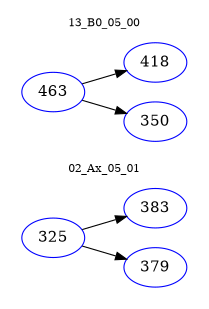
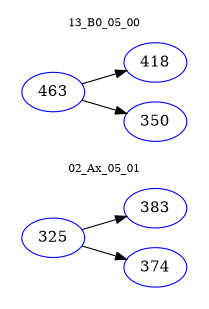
node "379": label "379" -> "374"
